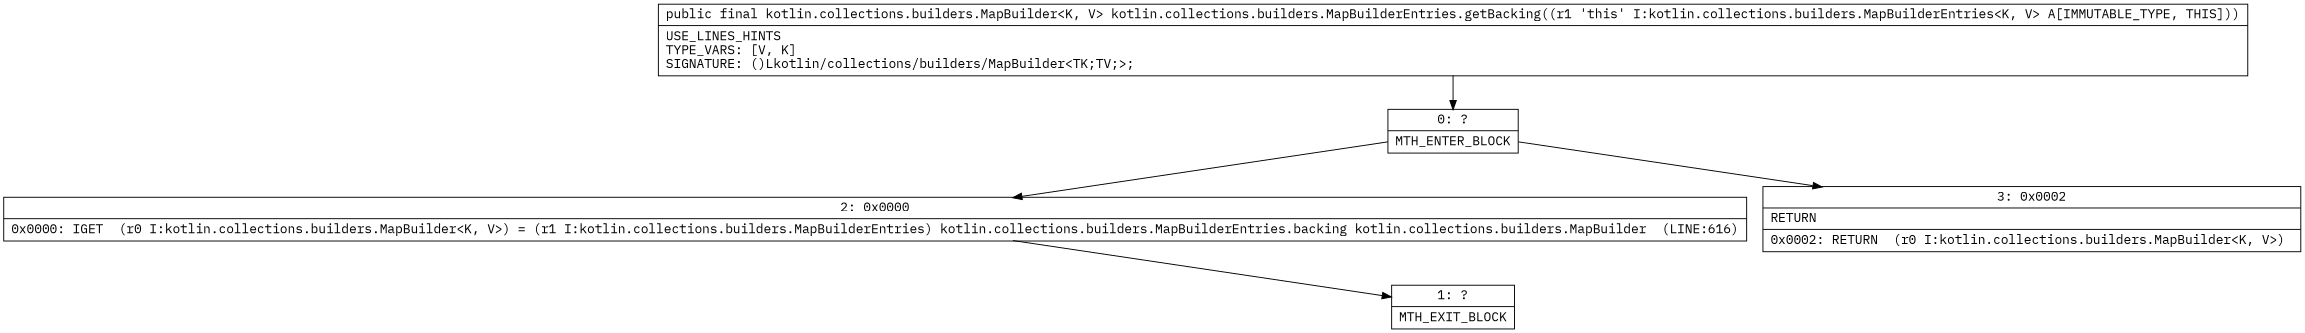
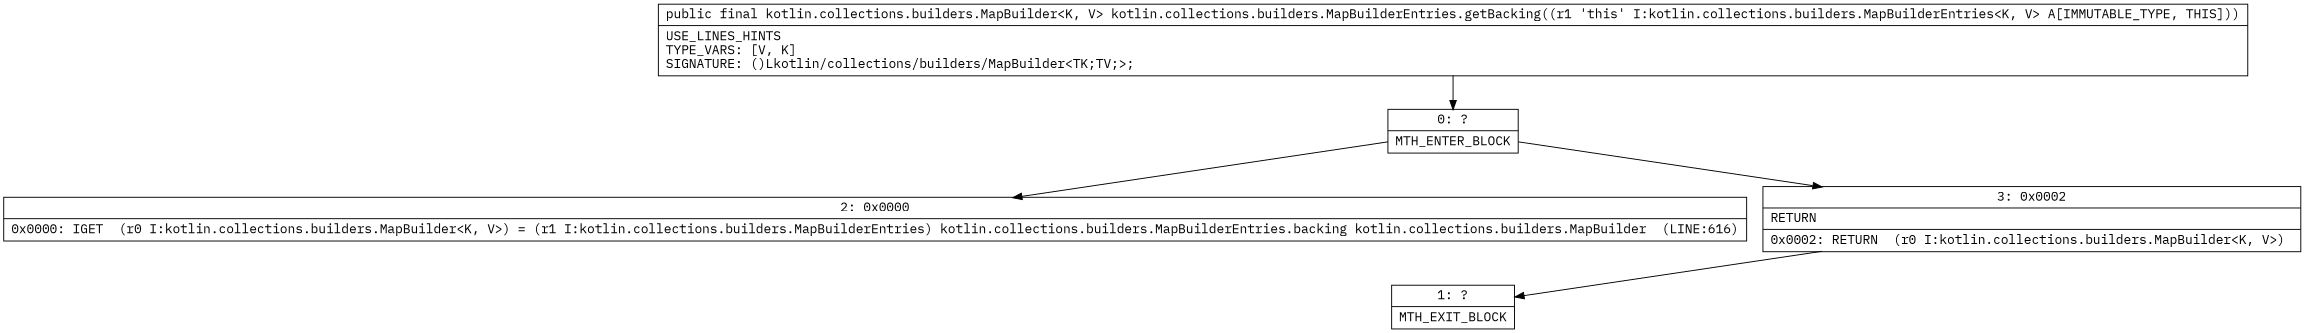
edge "2: 0x0000" -> "1: ?": now "3: 0x0002" -> "1: ?"
